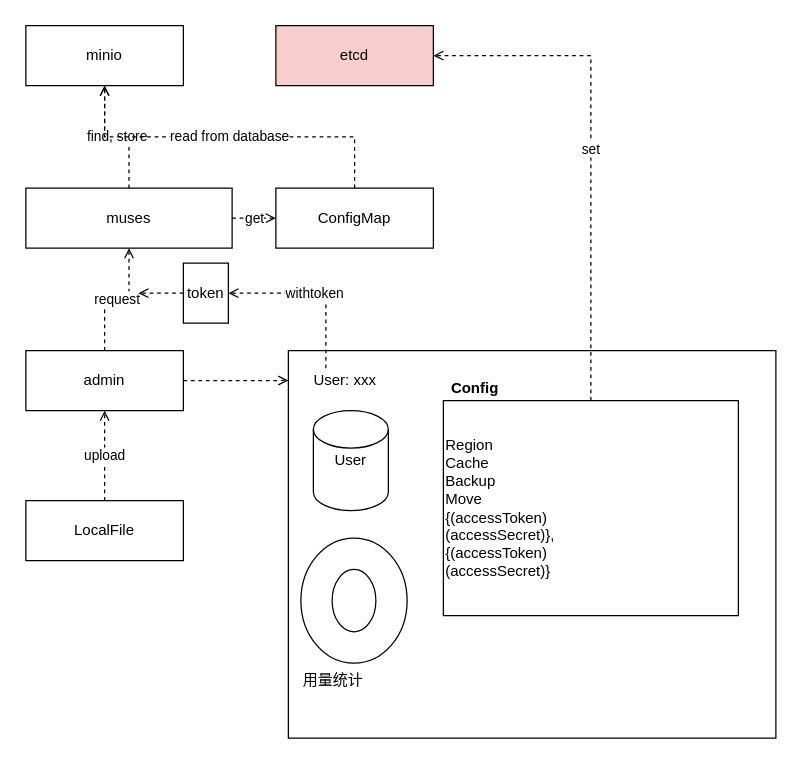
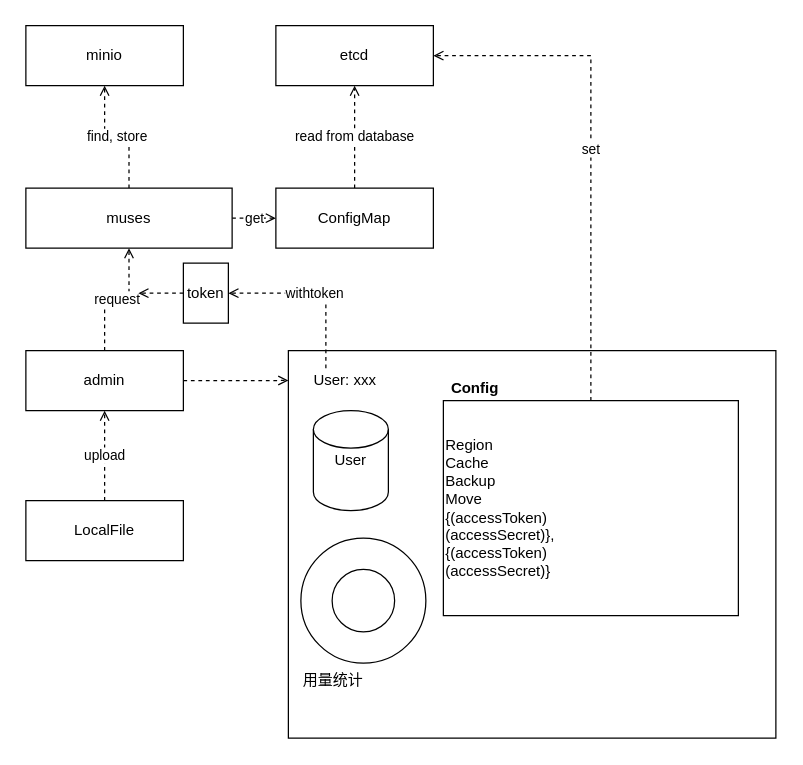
node "etcd": fillcolor #f8cecc -> #ffffff
edge "ConfigMap" -> "minio": now "ConfigMap" -> "etcd"
node "用量统计": size 106x125 -> 125x125
